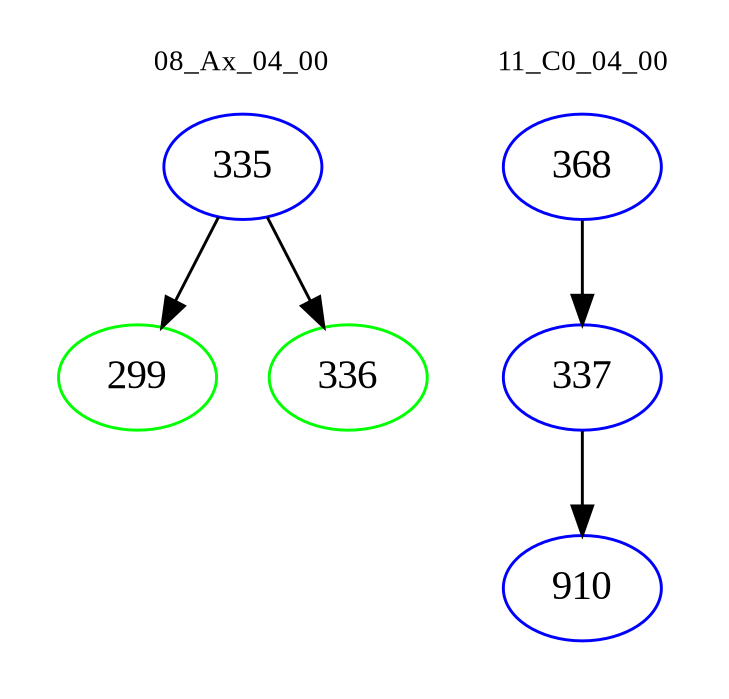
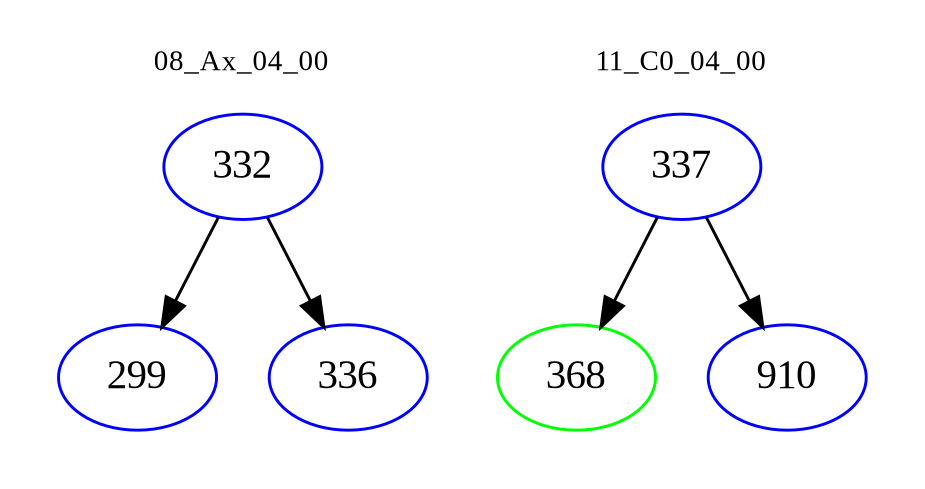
node "335": label "335" -> "332"
node "368": color blue -> green
edge "368" -> "337": reversed
node "299": color green -> blue
node "336": color green -> blue
